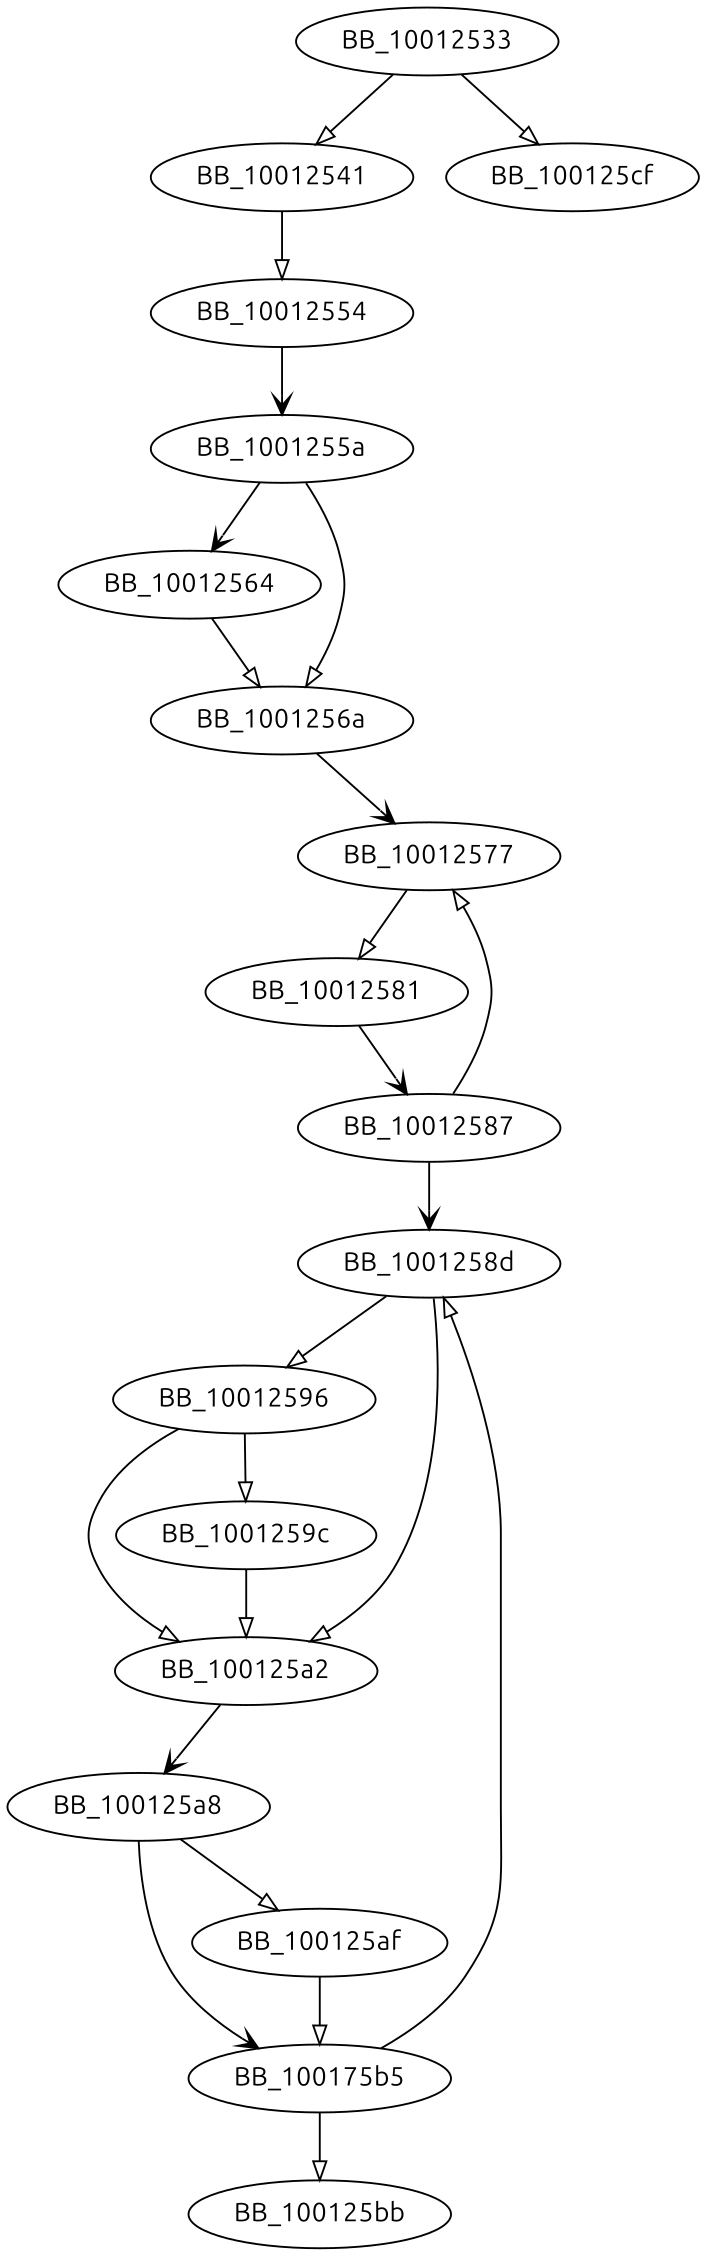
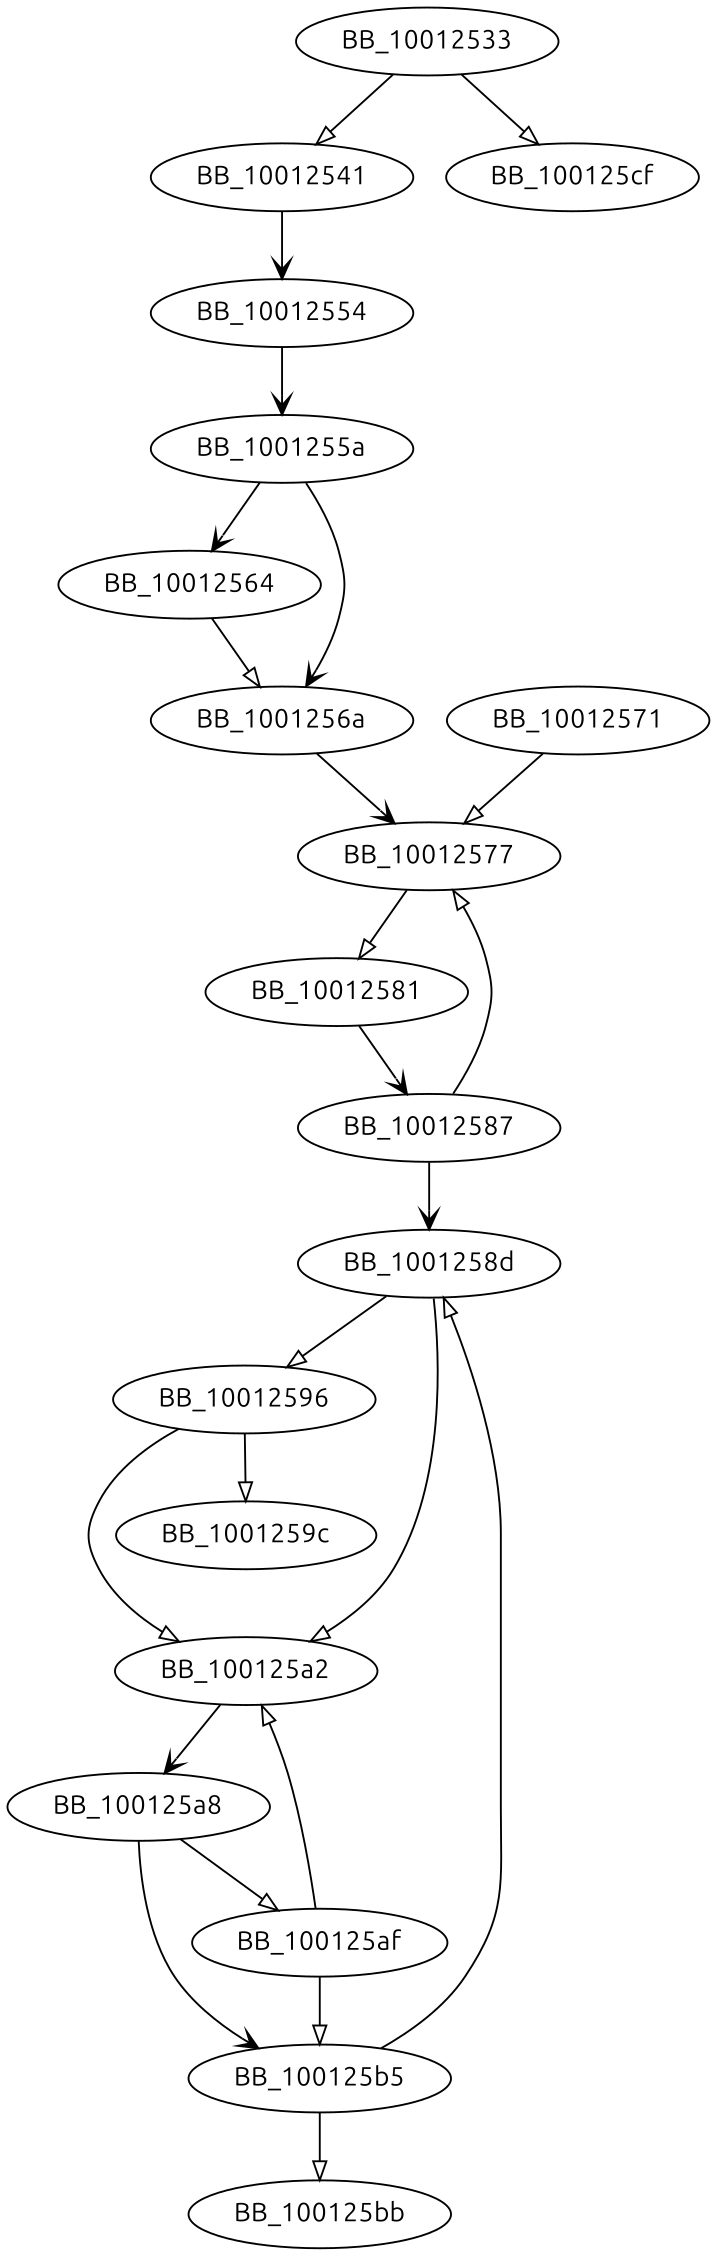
edge "BB_10012541" -> "BB_10012554": arrowhead onormal -> vee
edge "BB_1001255a" -> "BB_1001256a": arrowhead onormal -> vee
node "BB_10012571": added
edge "BB_1001259c" -> "BB_100125a2": now "BB_100125af" -> "BB_100125a2"
node "BB_100175b5": label "BB_100175b5" -> "BB_100125b5"
